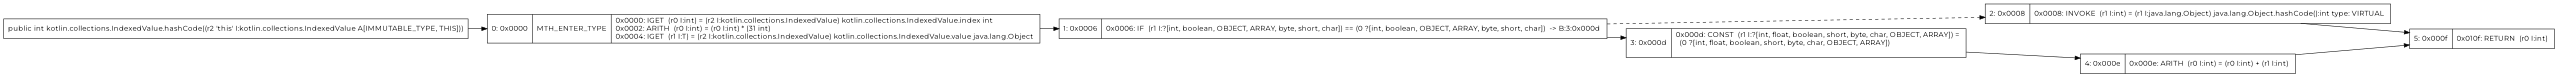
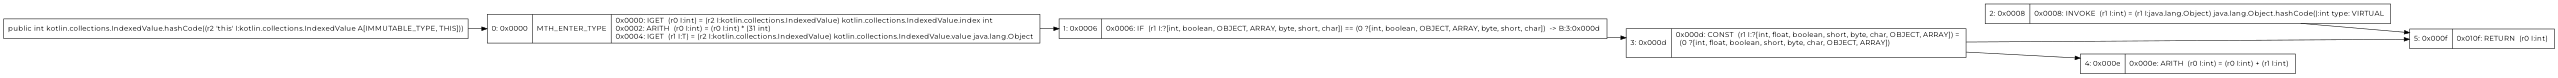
edge "1: 0x0006" -> "2: 0x0008": removed
edge "4: 0x000e" -> "5: 0x000f": now "3: 0x000d" -> "5: 0x000f"
